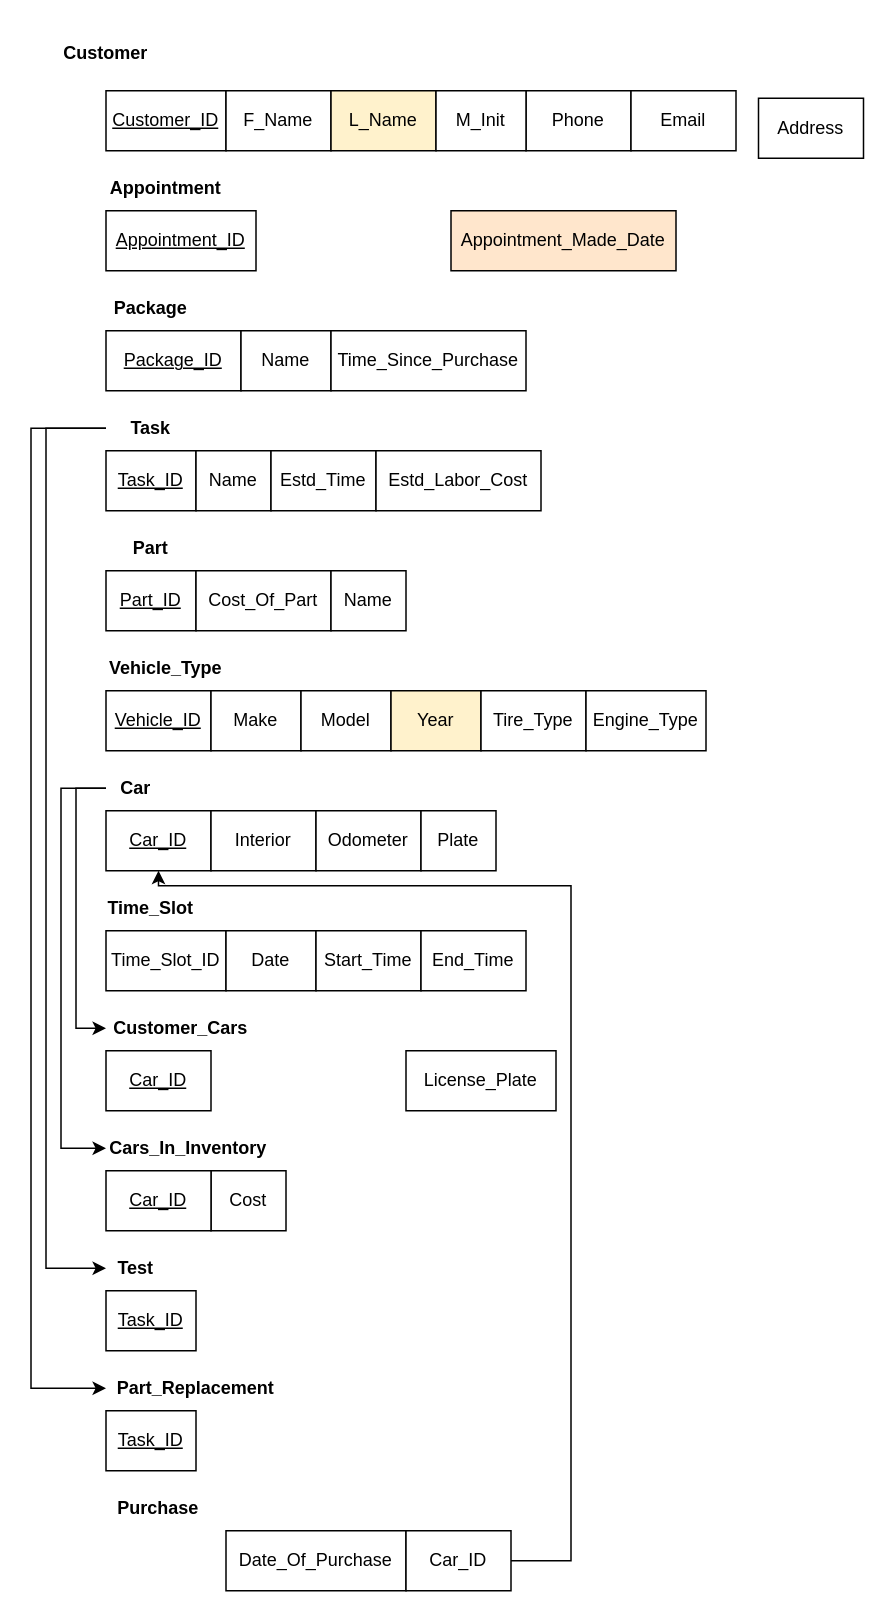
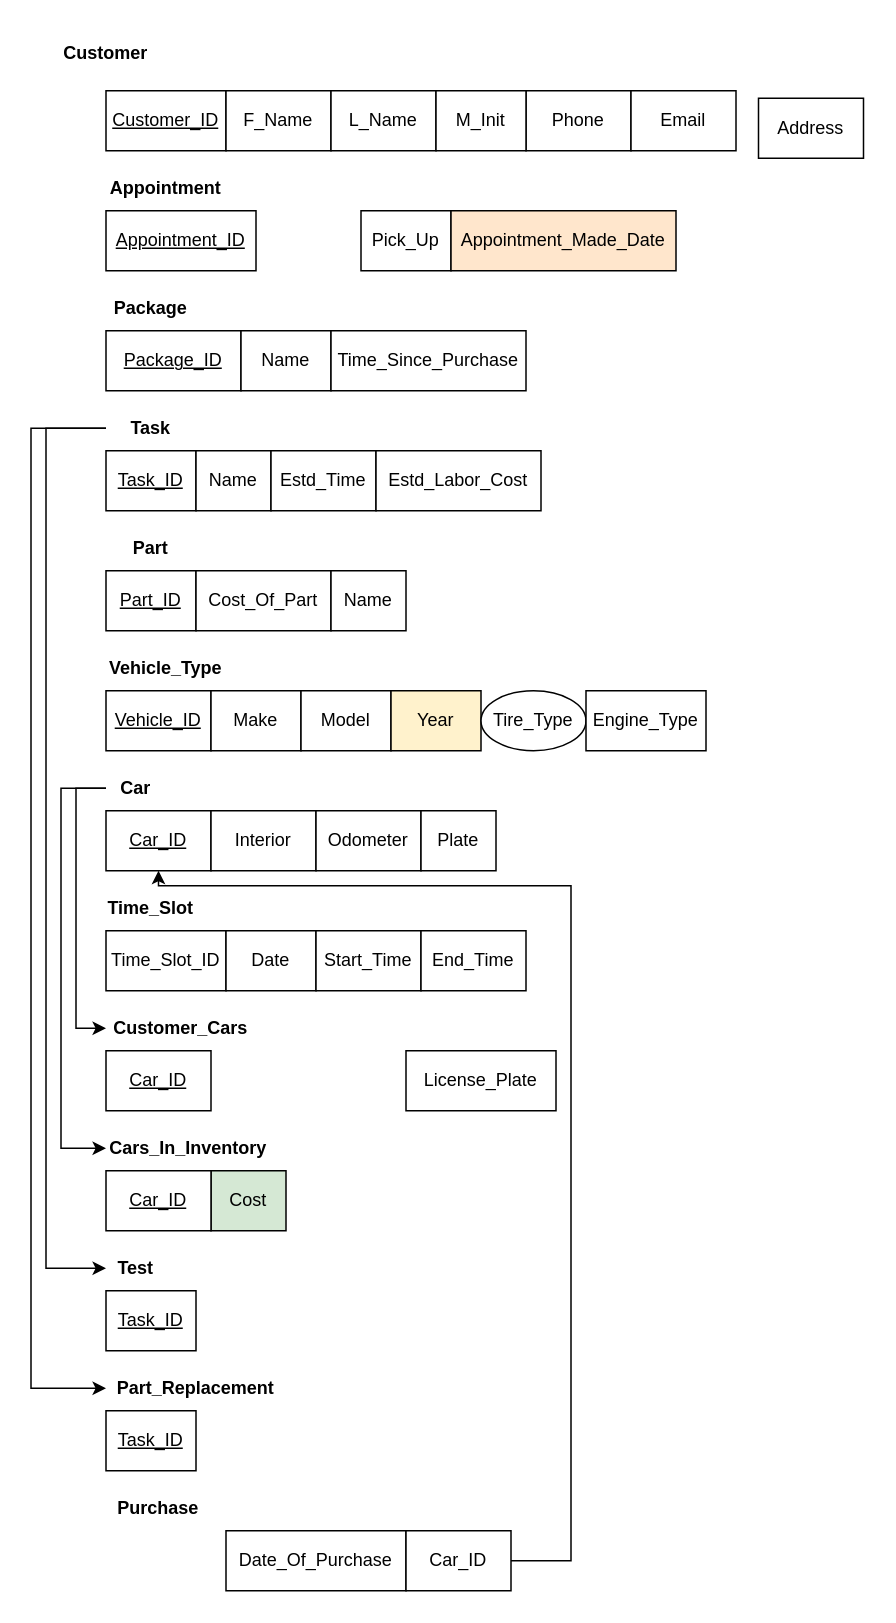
node "L_Name": fillcolor #fff2cc -> #ffffff
node "Pick_Up": added
node "Tire_Type": shape rectangle -> ellipse
node "Cost": fillcolor #ffffff -> #d5e8d4
